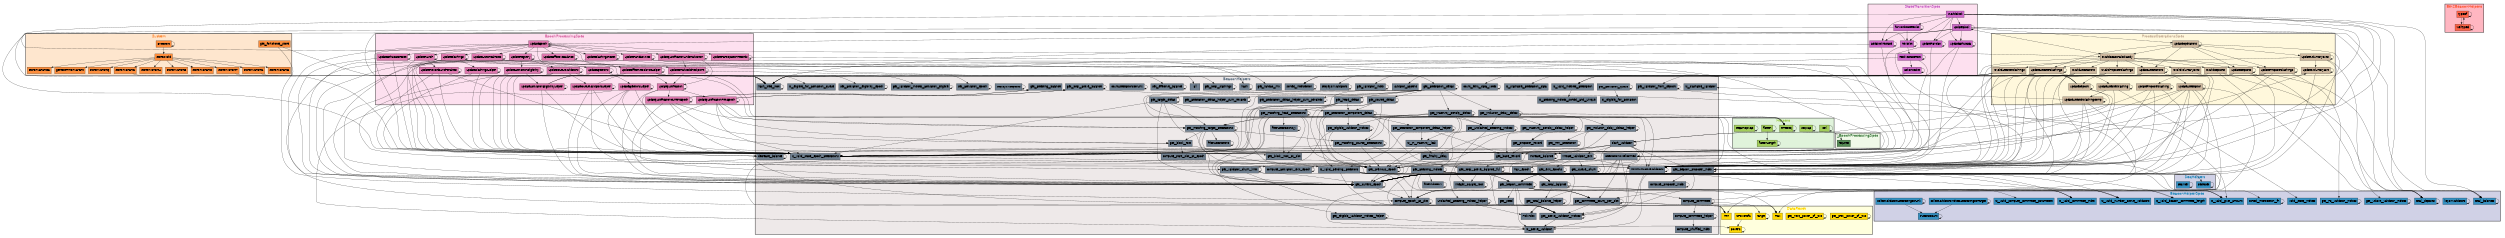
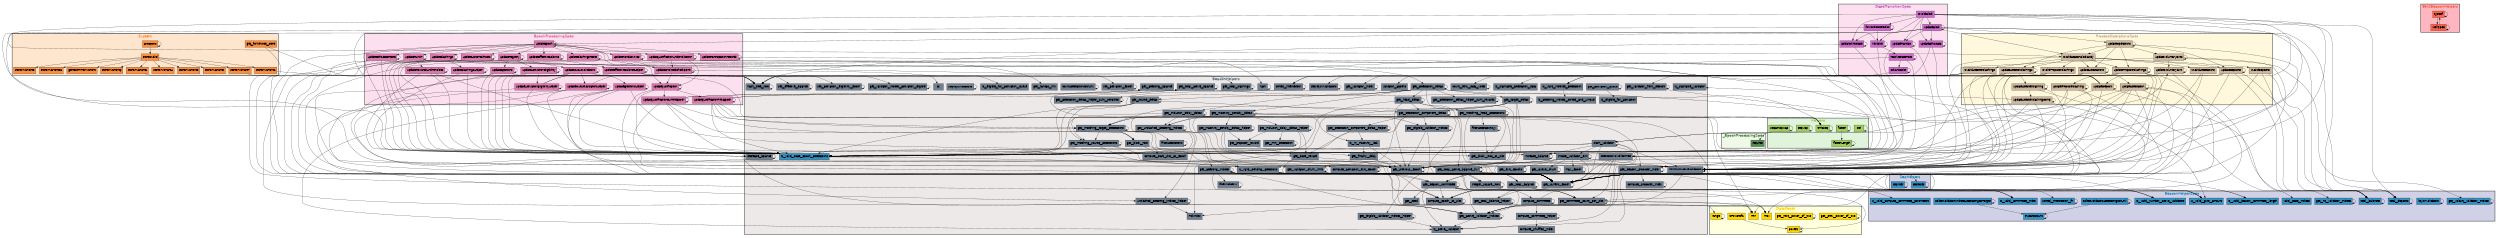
node "isValidVoluntaryExits": removed
edge "updateDeposit" -> "total__balances": added
node "is__valid__state__epoch__attestations": fillcolor slategrey -> #3690c0
edge "updateQueueValidatorsHelper" -> "get__current__epoch": now "updateQueueValidatorsHelper" -> "unslashed__attesting__indices__helper"
